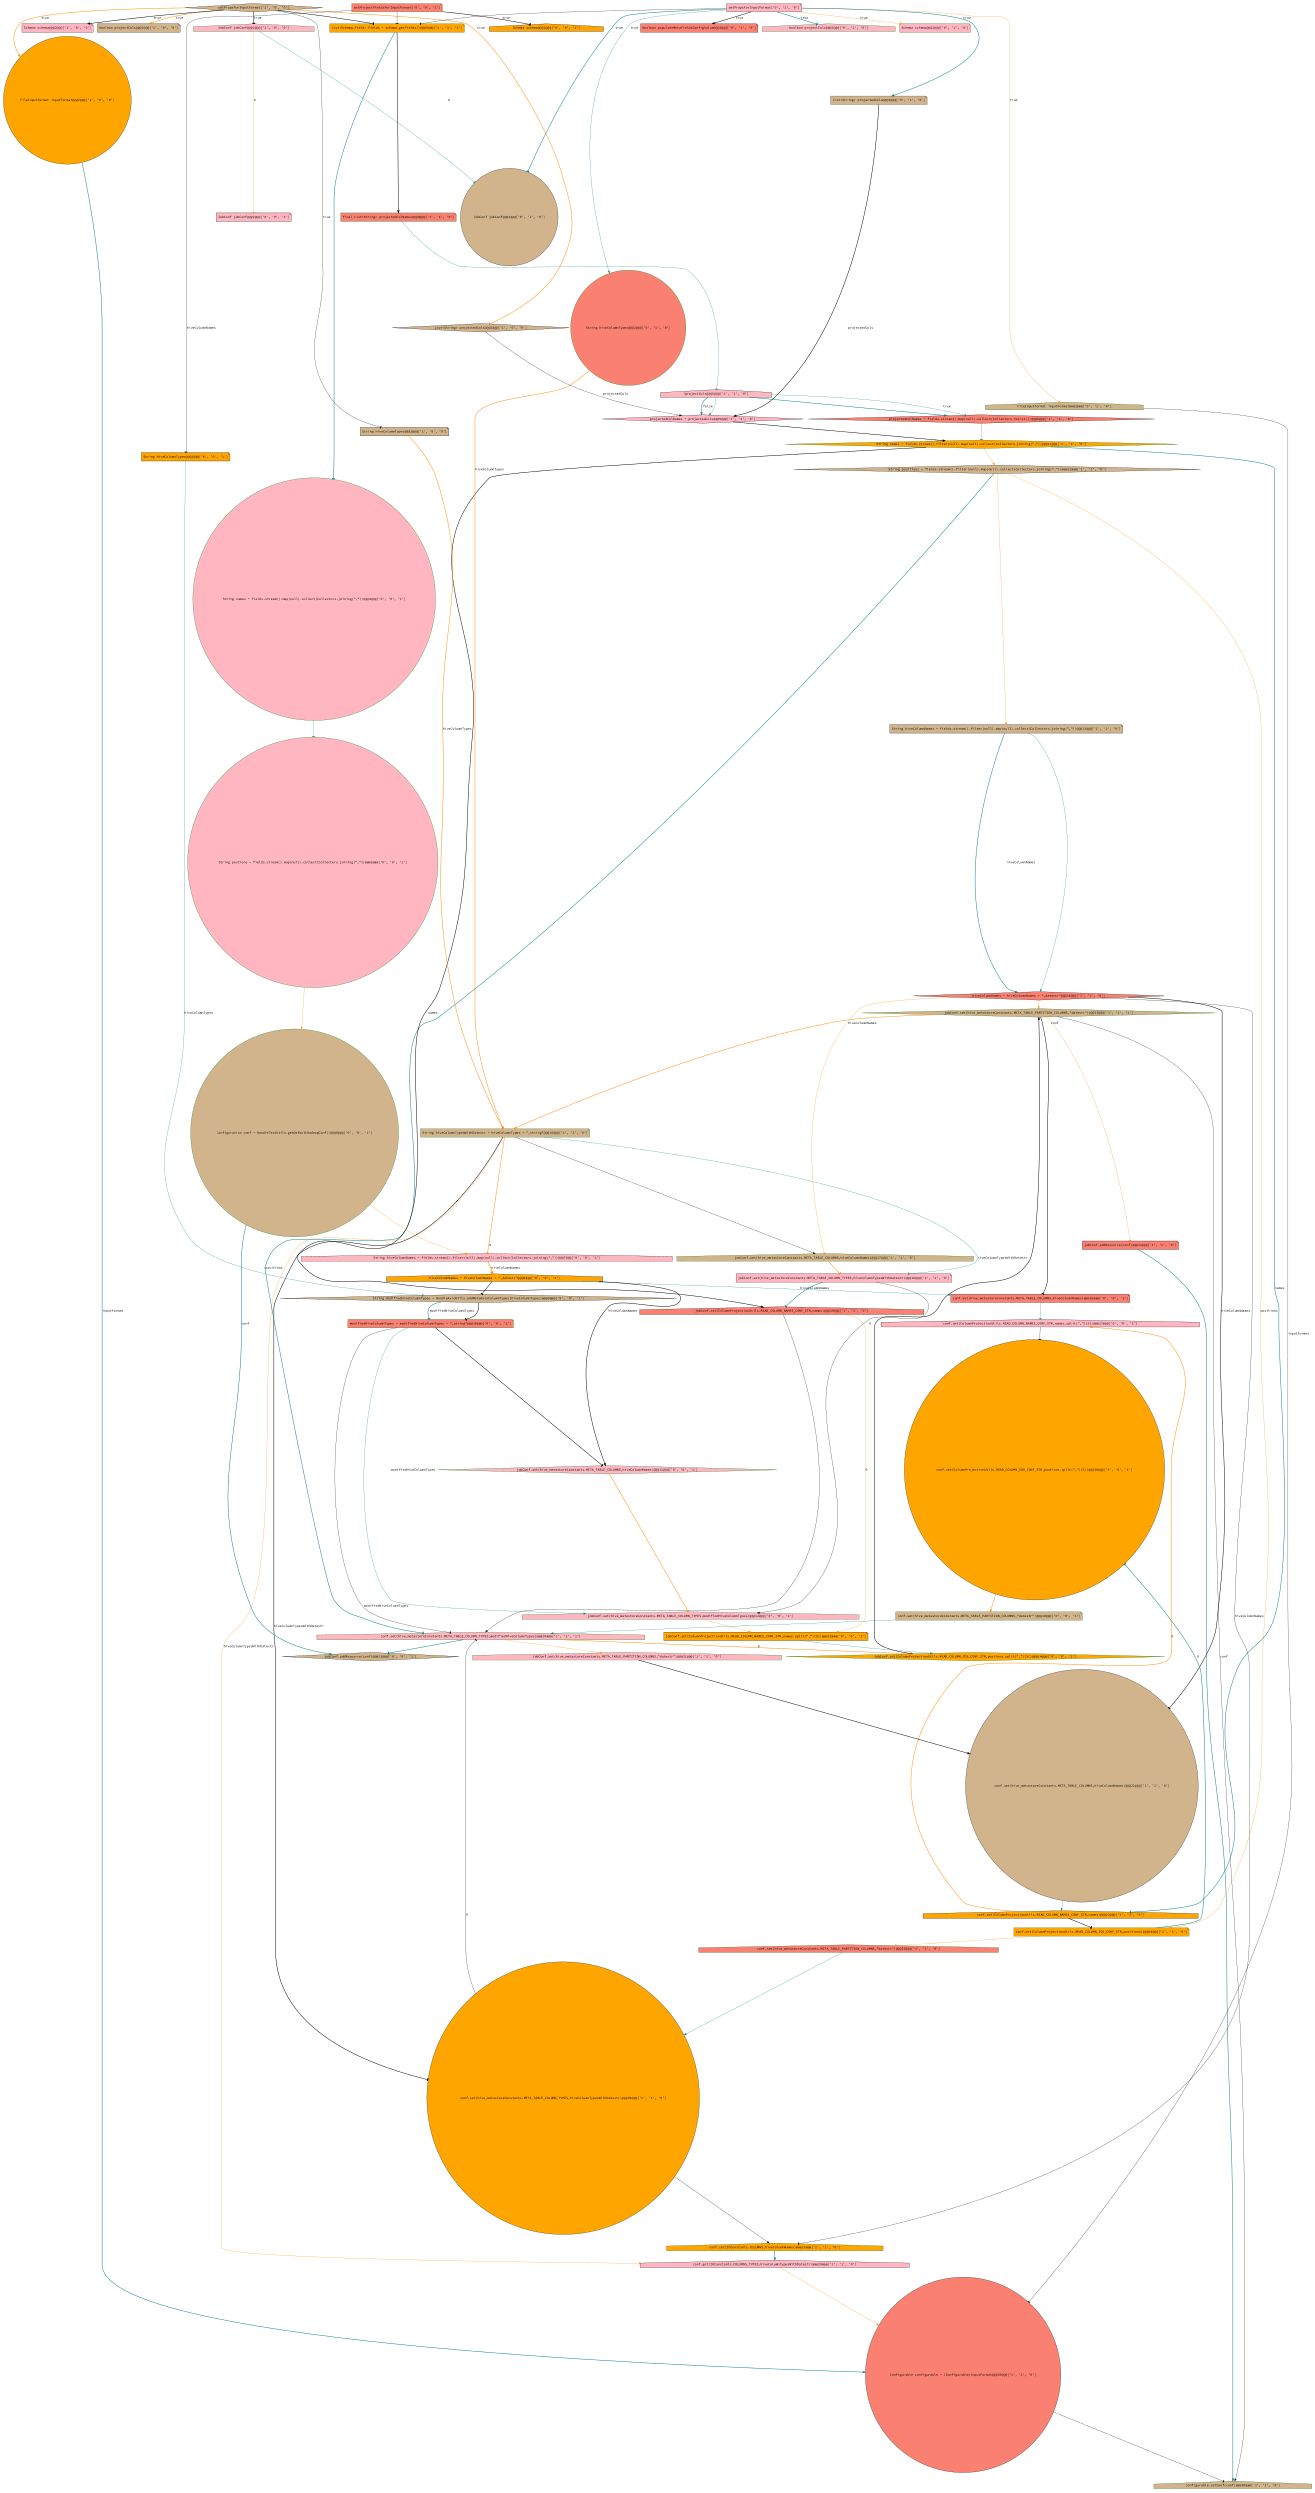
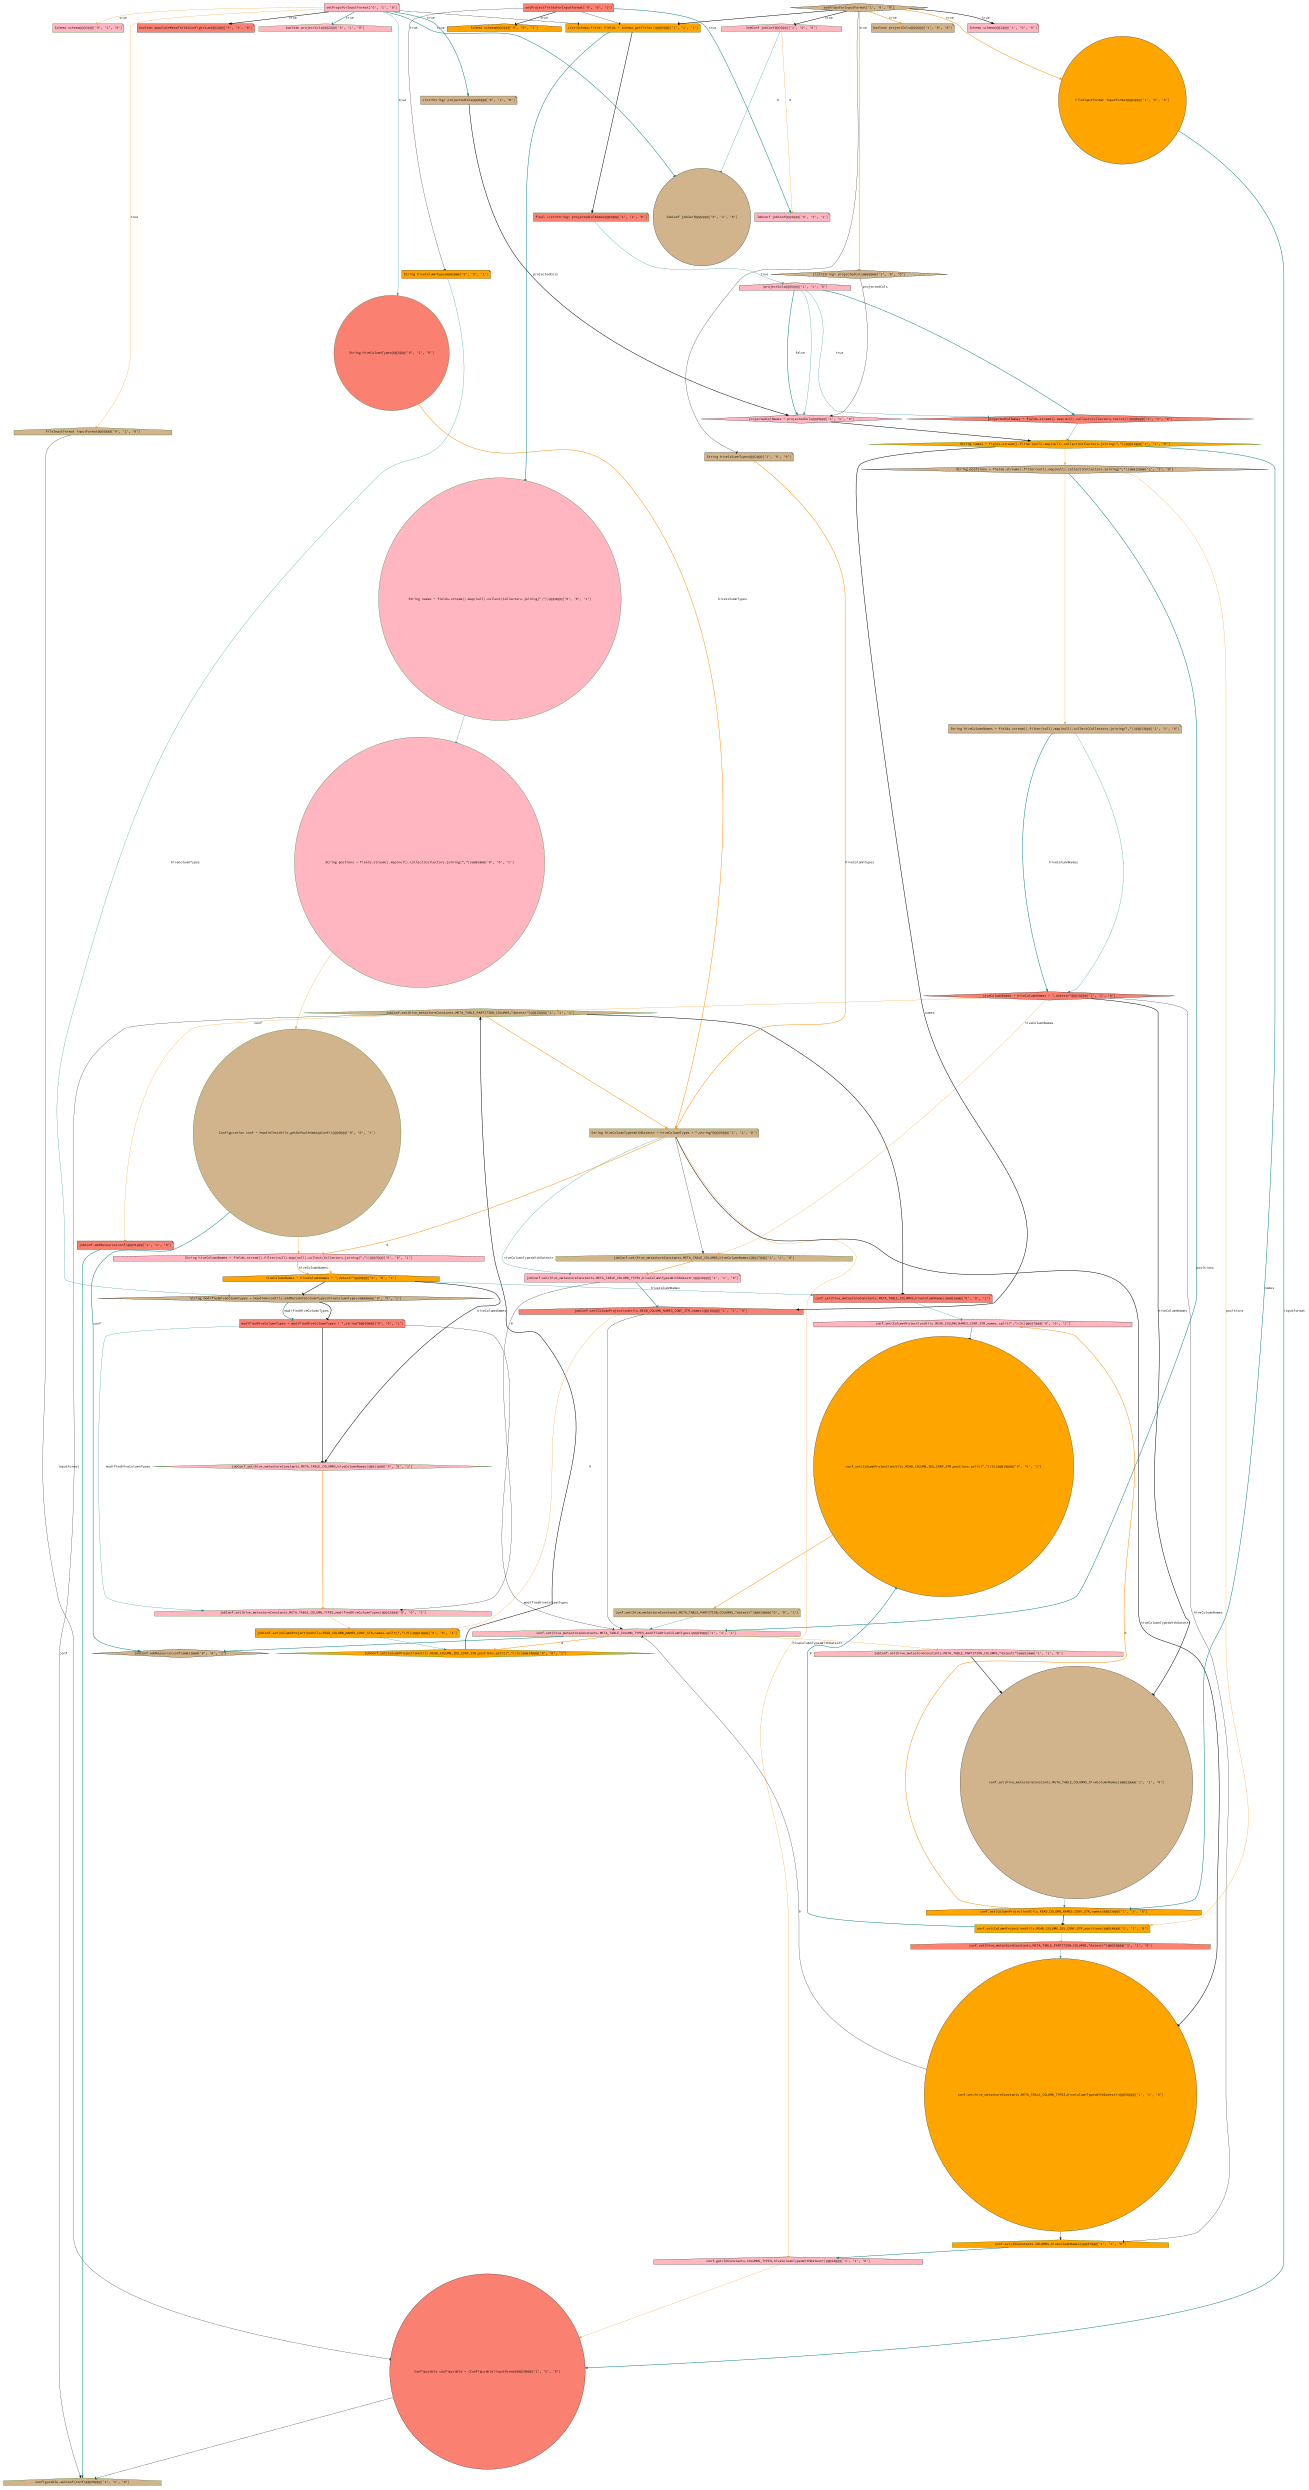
edge "setProjectFieldsForInputFormat['0', '0', '1']" -> "JobConf jobConf@@@2@@@['0', '0', '1']": added, label "true"
edge "setProjectFieldsForInputFormat['0', '0', '1']" -> "String hiveColumnTypes@@@2@@@['0', '0', '1']": label "hiveColumnNames" -> "true"
